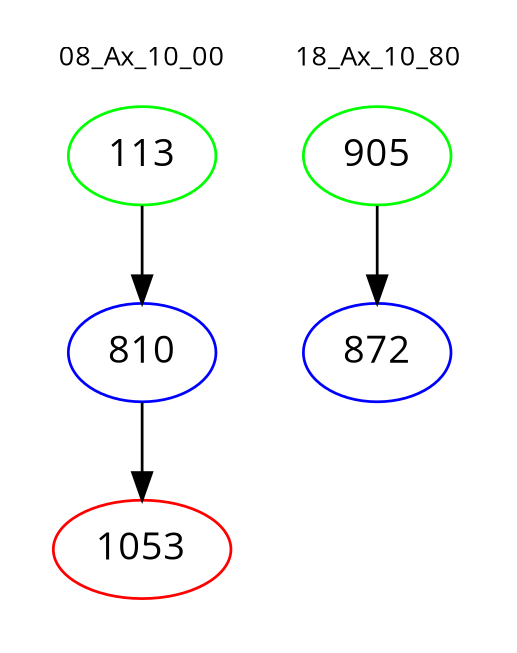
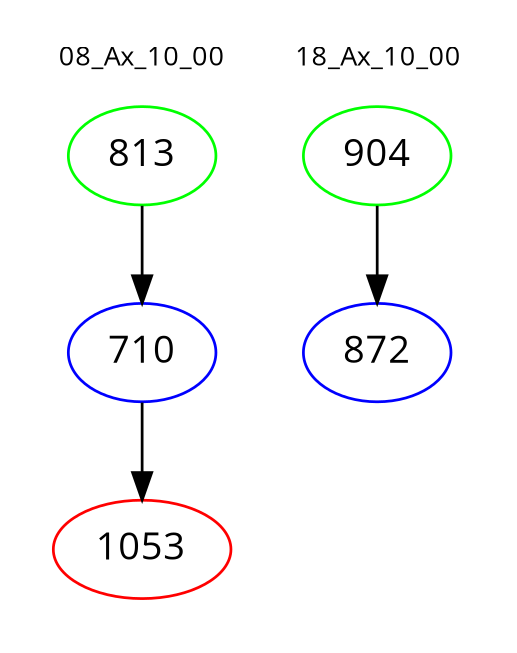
cluster "18_Ax_10_80": label "18_Ax_10_80" -> "18_Ax_10_00"
node "113": label "113" -> "813"
node "905": label "905" -> "904"
node "810": label "810" -> "710"
